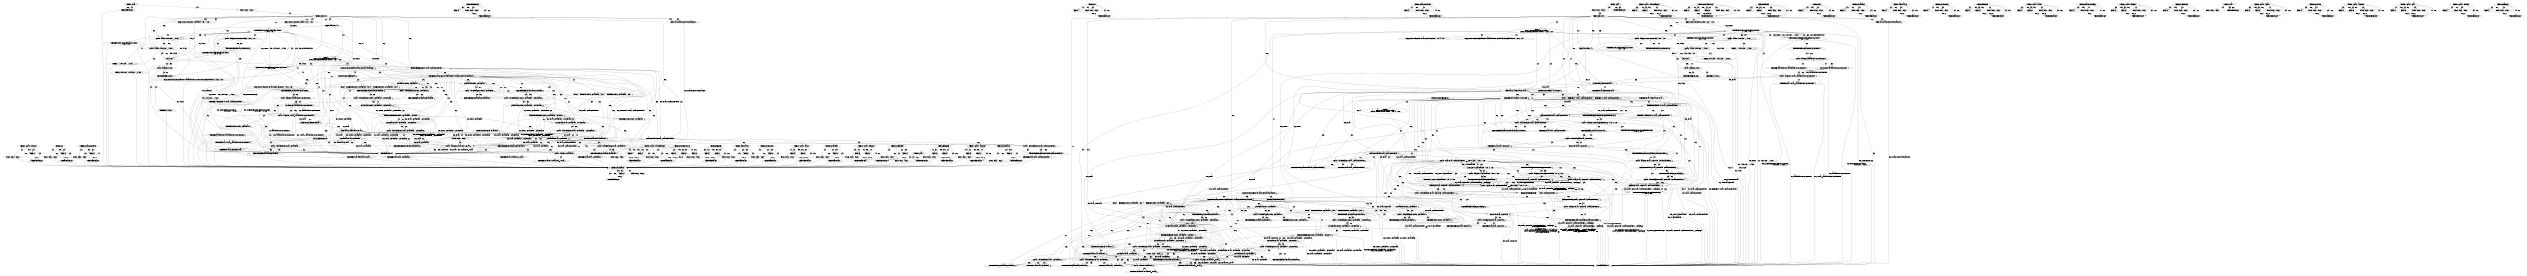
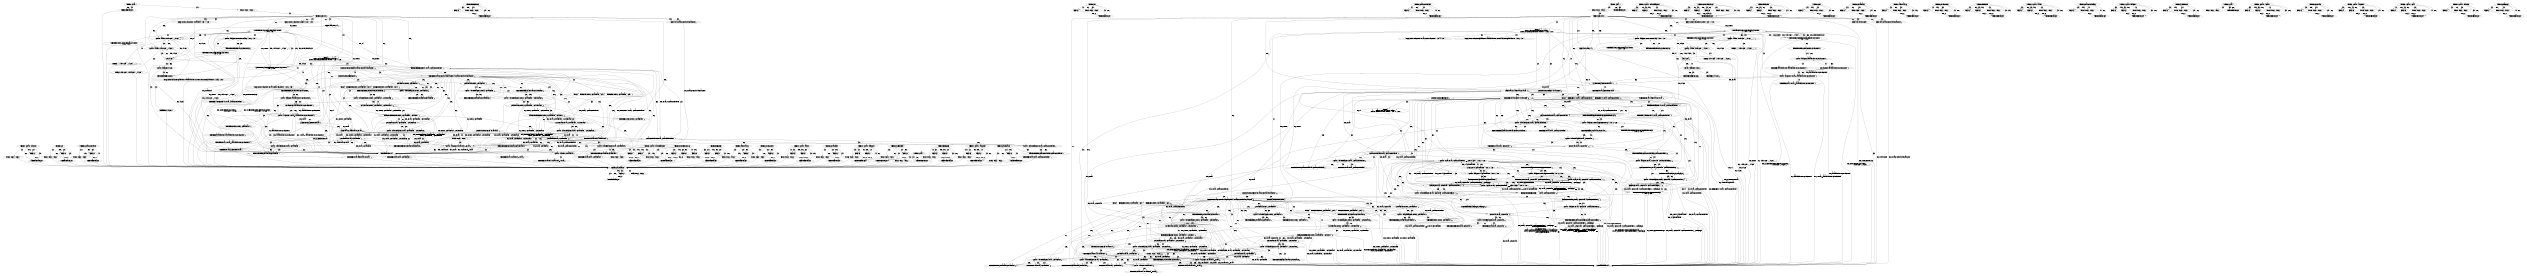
node "(PARAM,bool should_succeed)": added
node "<(IDENTIFIER,url,GURL(url::kAboutBlankURL))<SUB>21</SUB>>": removed
